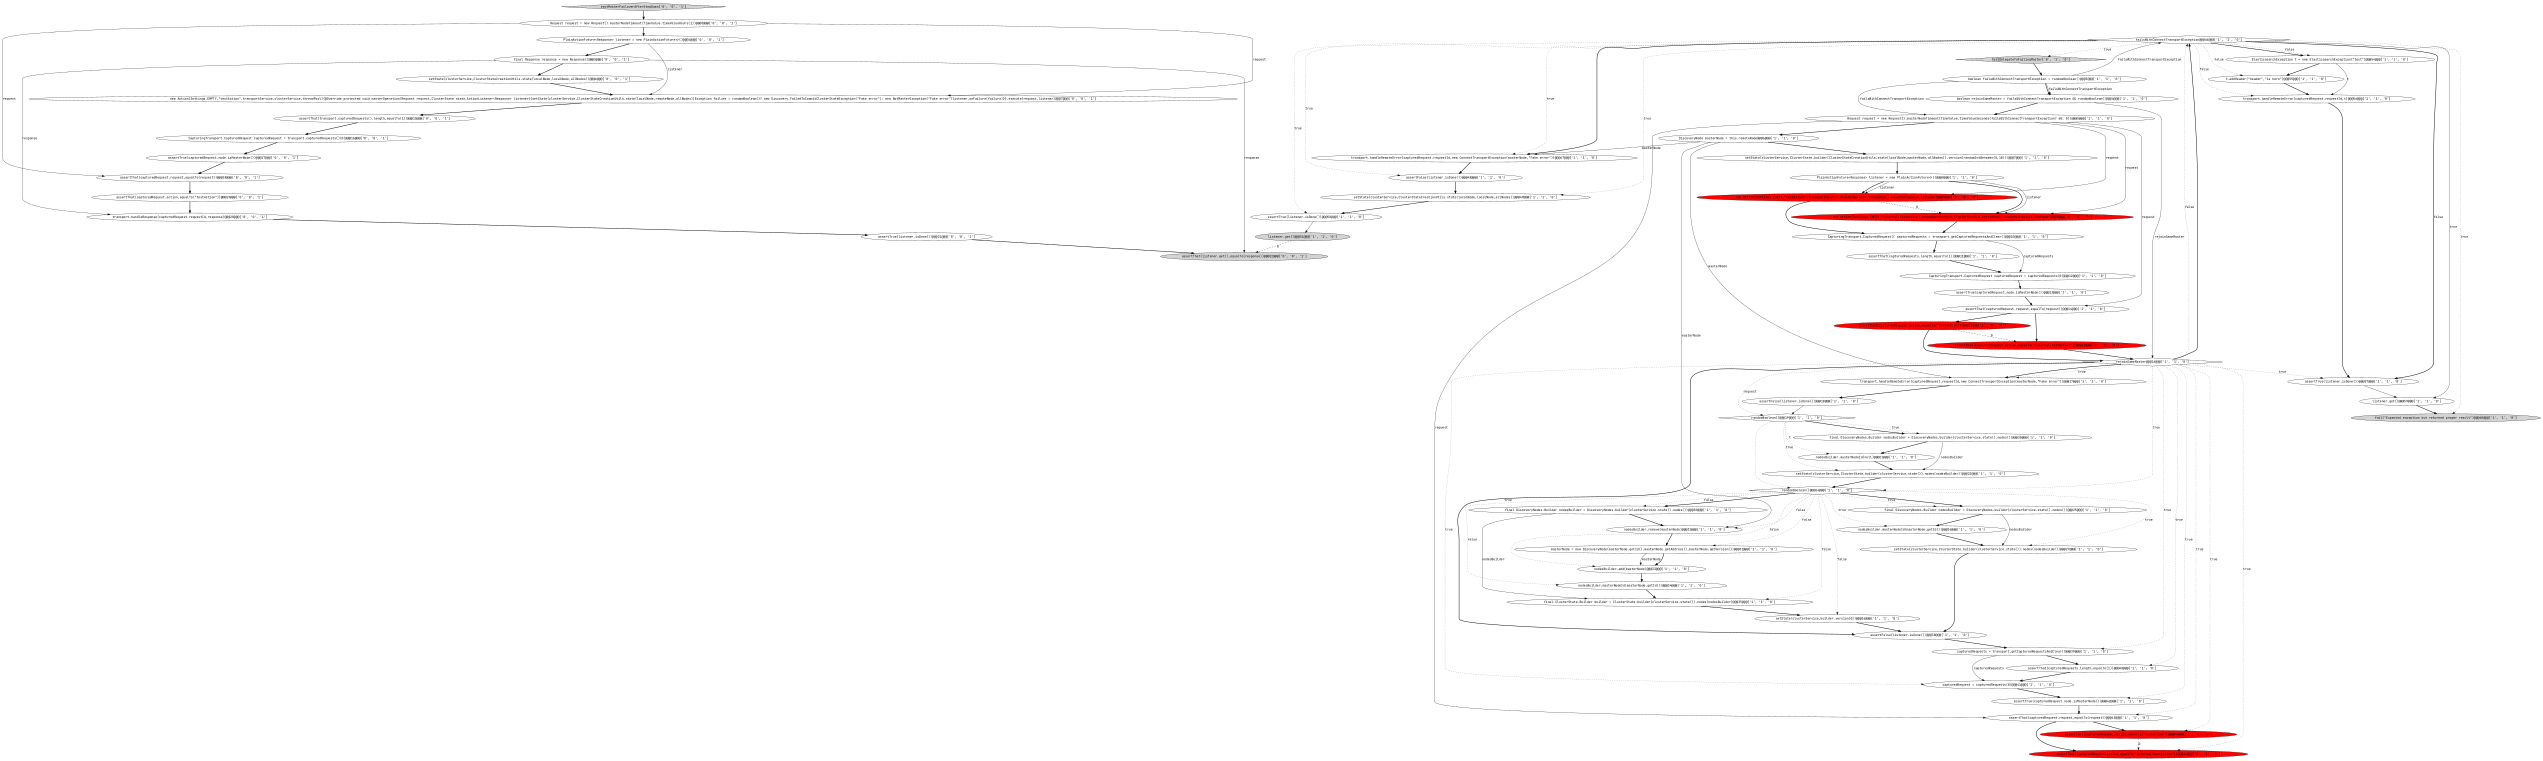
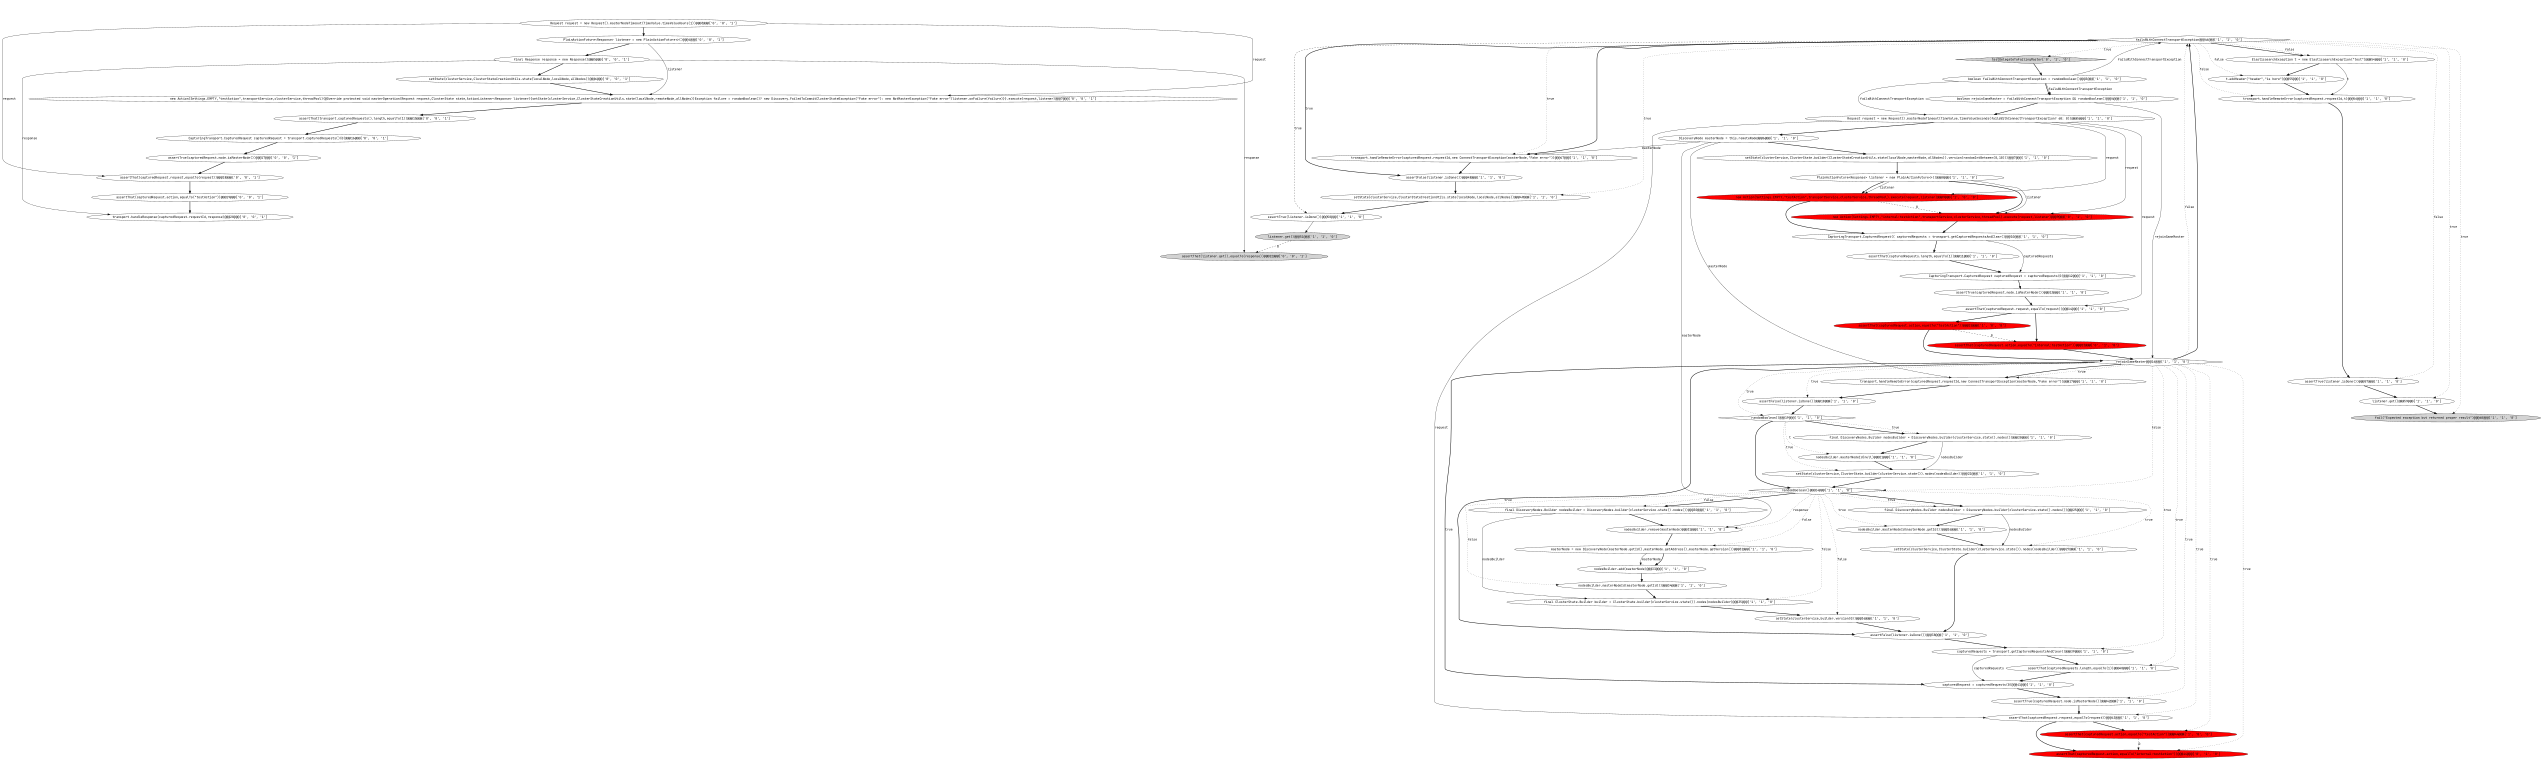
node "testMasterFailoverAfterStepDown['0', '0', '1']": removed
edge "failsWithConnectTransportException@@@46@@@['1', '1', '0']" -> "assertTrue(listener.isDone())@@@50@@@['1', '1', '0']": style dotted -> dashed
edge "failsWithConnectTransportException@@@46@@@['1', '1', '0']" -> "assertFalse(listener.isDone())@@@48@@@['1', '1', '0']": style dotted -> bold
edge "failsWithConnectTransportException@@@46@@@['1', '1', '0']" -> "listener.get()@@@59@@@['1', '1', '0']": style solid -> dotted
edge "failsWithConnectTransportException@@@46@@@['1', '1', '0']" -> "assertTrue(listener.isDone())@@@57@@@['1', '1', '0']": style bold -> dotted
node "assertTrue(listener.isDone())@@@21@@@['0', '0', '1']": removed
edge "rejoinSameMaster@@@16@@@['1', '1', '0']" -> "assertTrue(listener.isDone())@@@57@@@['1', '1', '0']": now "rejoinSameMaster@@@16@@@['1', '1', '0']" -> "assertFalse(listener.isDone())@@@18@@@['1', '1', '0']"
edge "assertTrue(listener.isDone())@@@57@@@['1', '1', '0']" -> "listener.get()@@@59@@@['1', '1', '0']": style solid -> bold
edge "rejoinSameMaster@@@16@@@['1', '1', '0']" -> "randomBoolean()@@@19@@@['1', '1', '0']": label "request" -> "true"
edge "assertFalse(listener.isDone())@@@18@@@['1', '1', '0']" -> "randomBoolean()@@@19@@@['1', '1', '0']": style solid -> bold
edge "rejoinSameMaster@@@16@@@['1', '1', '0']" -> "randomBoolean()@@@24@@@['1', '1', '0']": label "true" -> "false"
edge "rejoinSameMaster@@@16@@@['1', '1', '0']" -> "capturedRequest = capturedRequests(0(@@@41@@@['1', '1', '0']": style dotted -> bold
edge "randomBoolean()@@@19@@@['1', '1', '0']" -> "randomBoolean()@@@24@@@['1', '1', '0']": style dotted -> bold
edge "randomBoolean()@@@24@@@['1', '1', '0']" -> "nodesBuilder.remove(masterNode)@@@31@@@['1', '1', '0']": label "false" -> "response"
edge "randomBoolean()@@@24@@@['1', '1', '0']" -> "nodesBuilder.add(masterNode)@@@33@@@['1', '1', '0']": removed, label "false"
